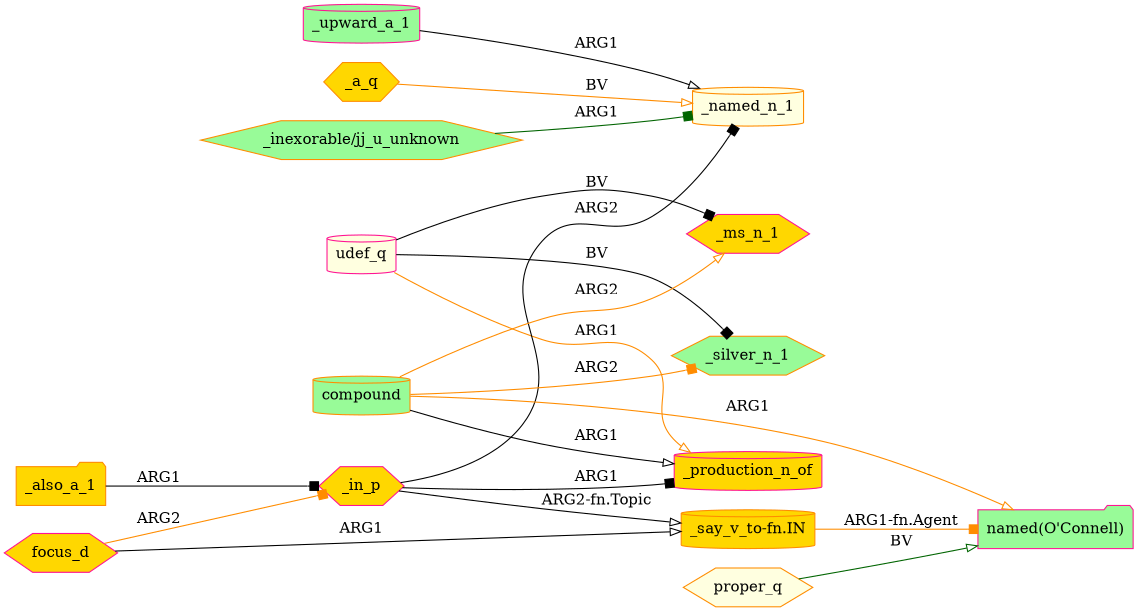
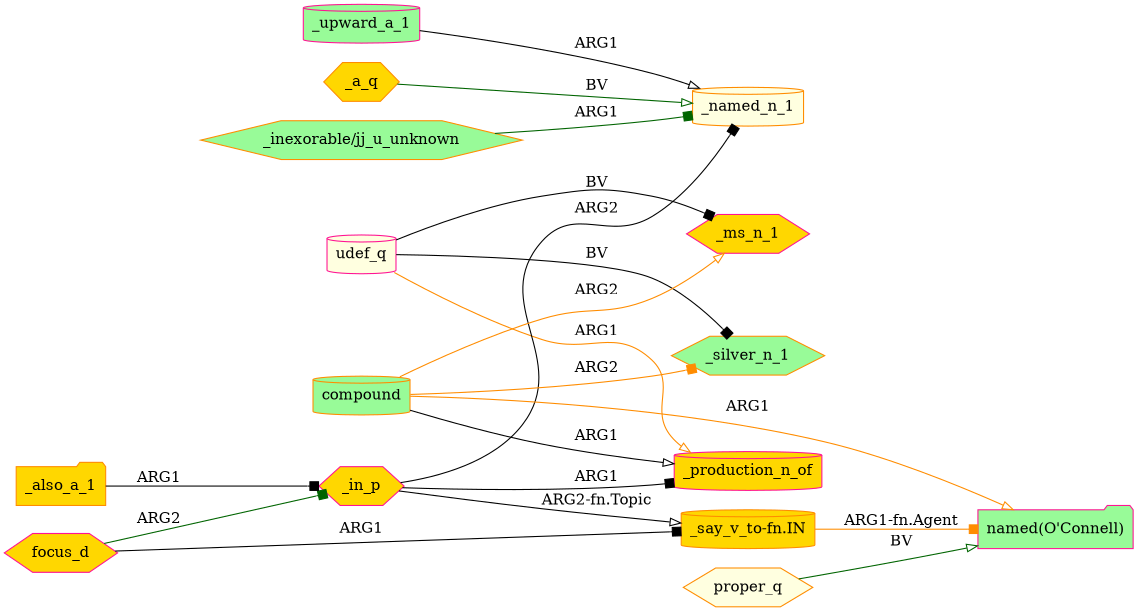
edge "_a_q" -> "_named_n_1": color darkorange -> darkgreen
edge "focus_d" -> "_in_p": color darkorange -> darkgreen
edge "focus_d" -> "_say_v_to-fn.IN": arrowhead onormal -> box
